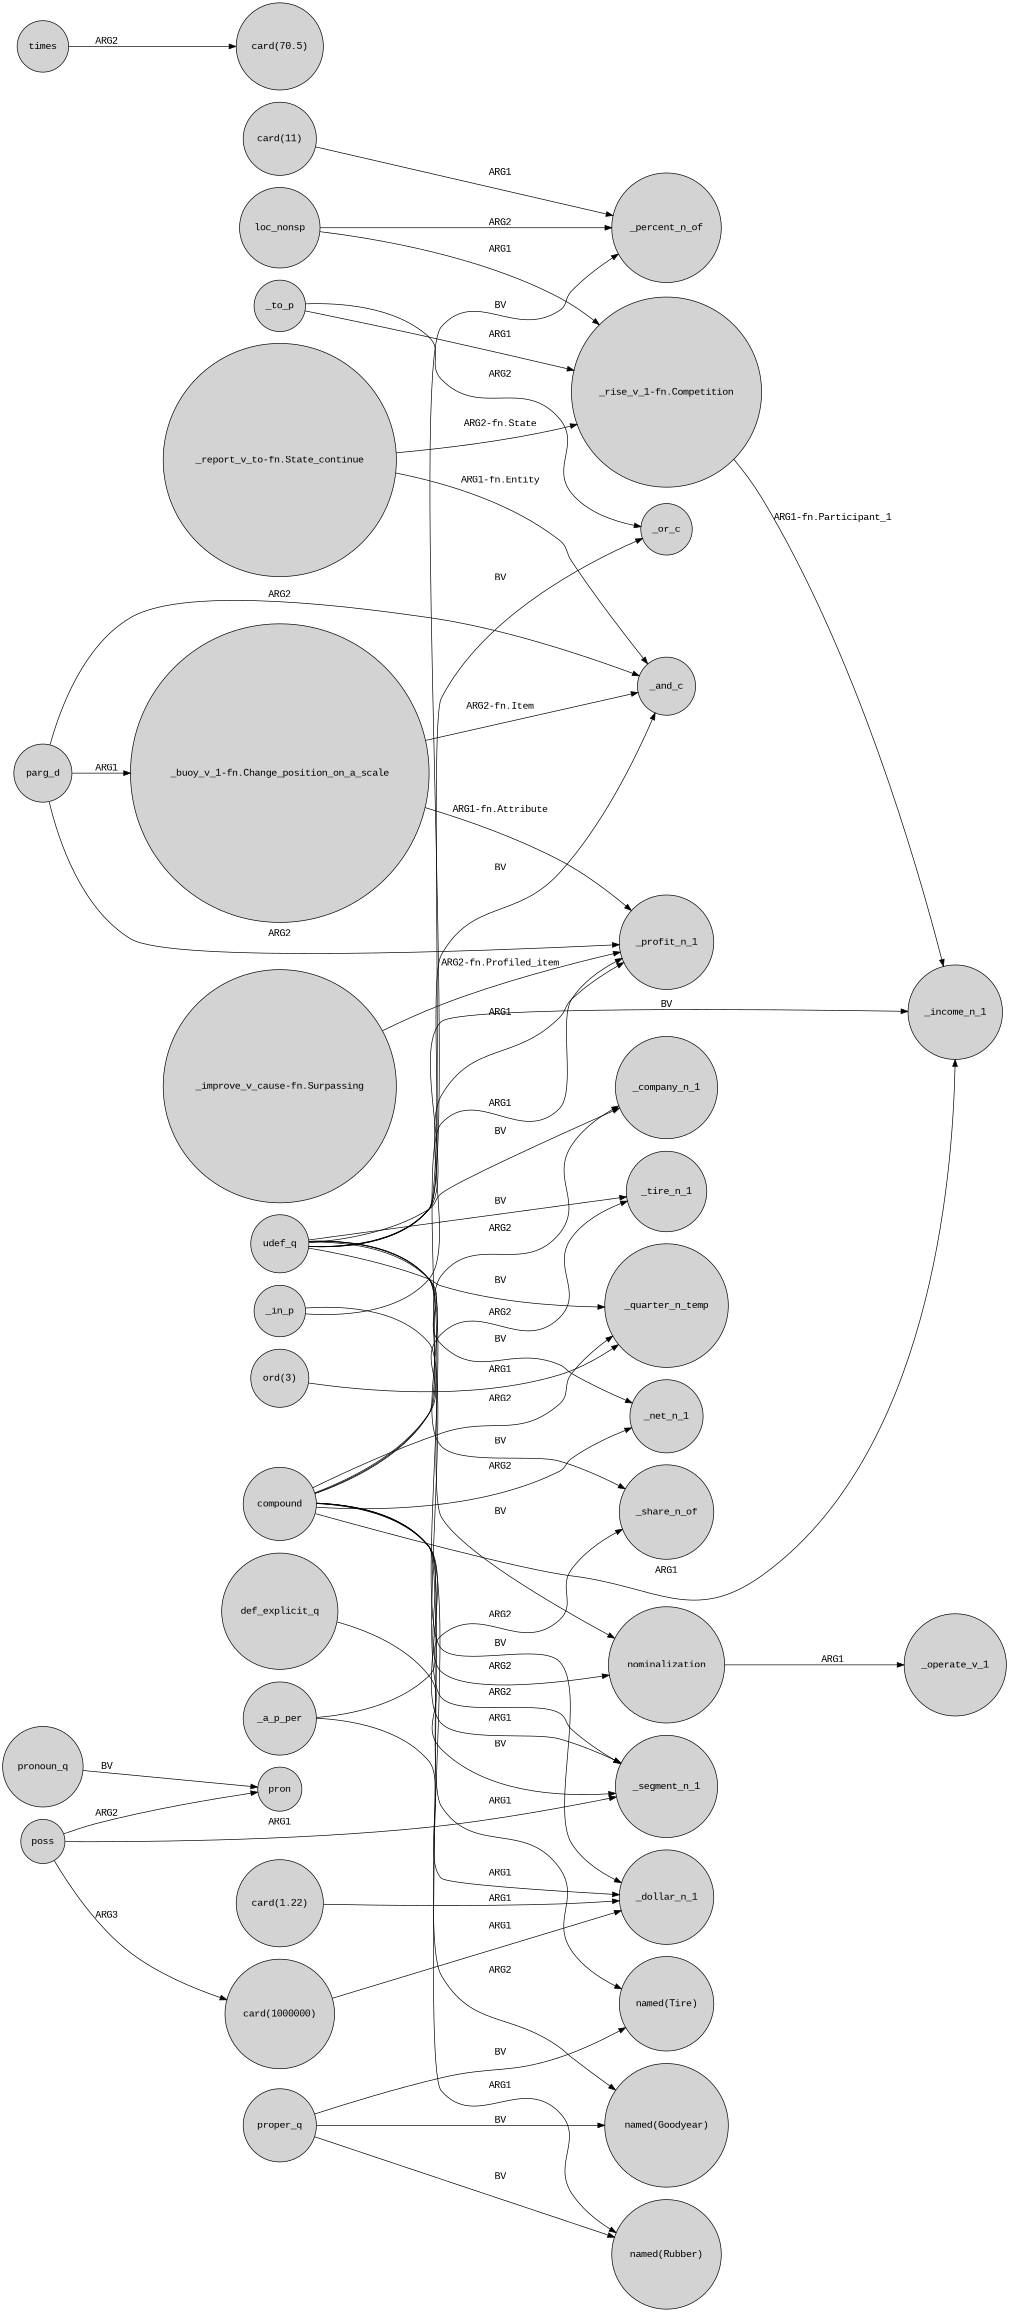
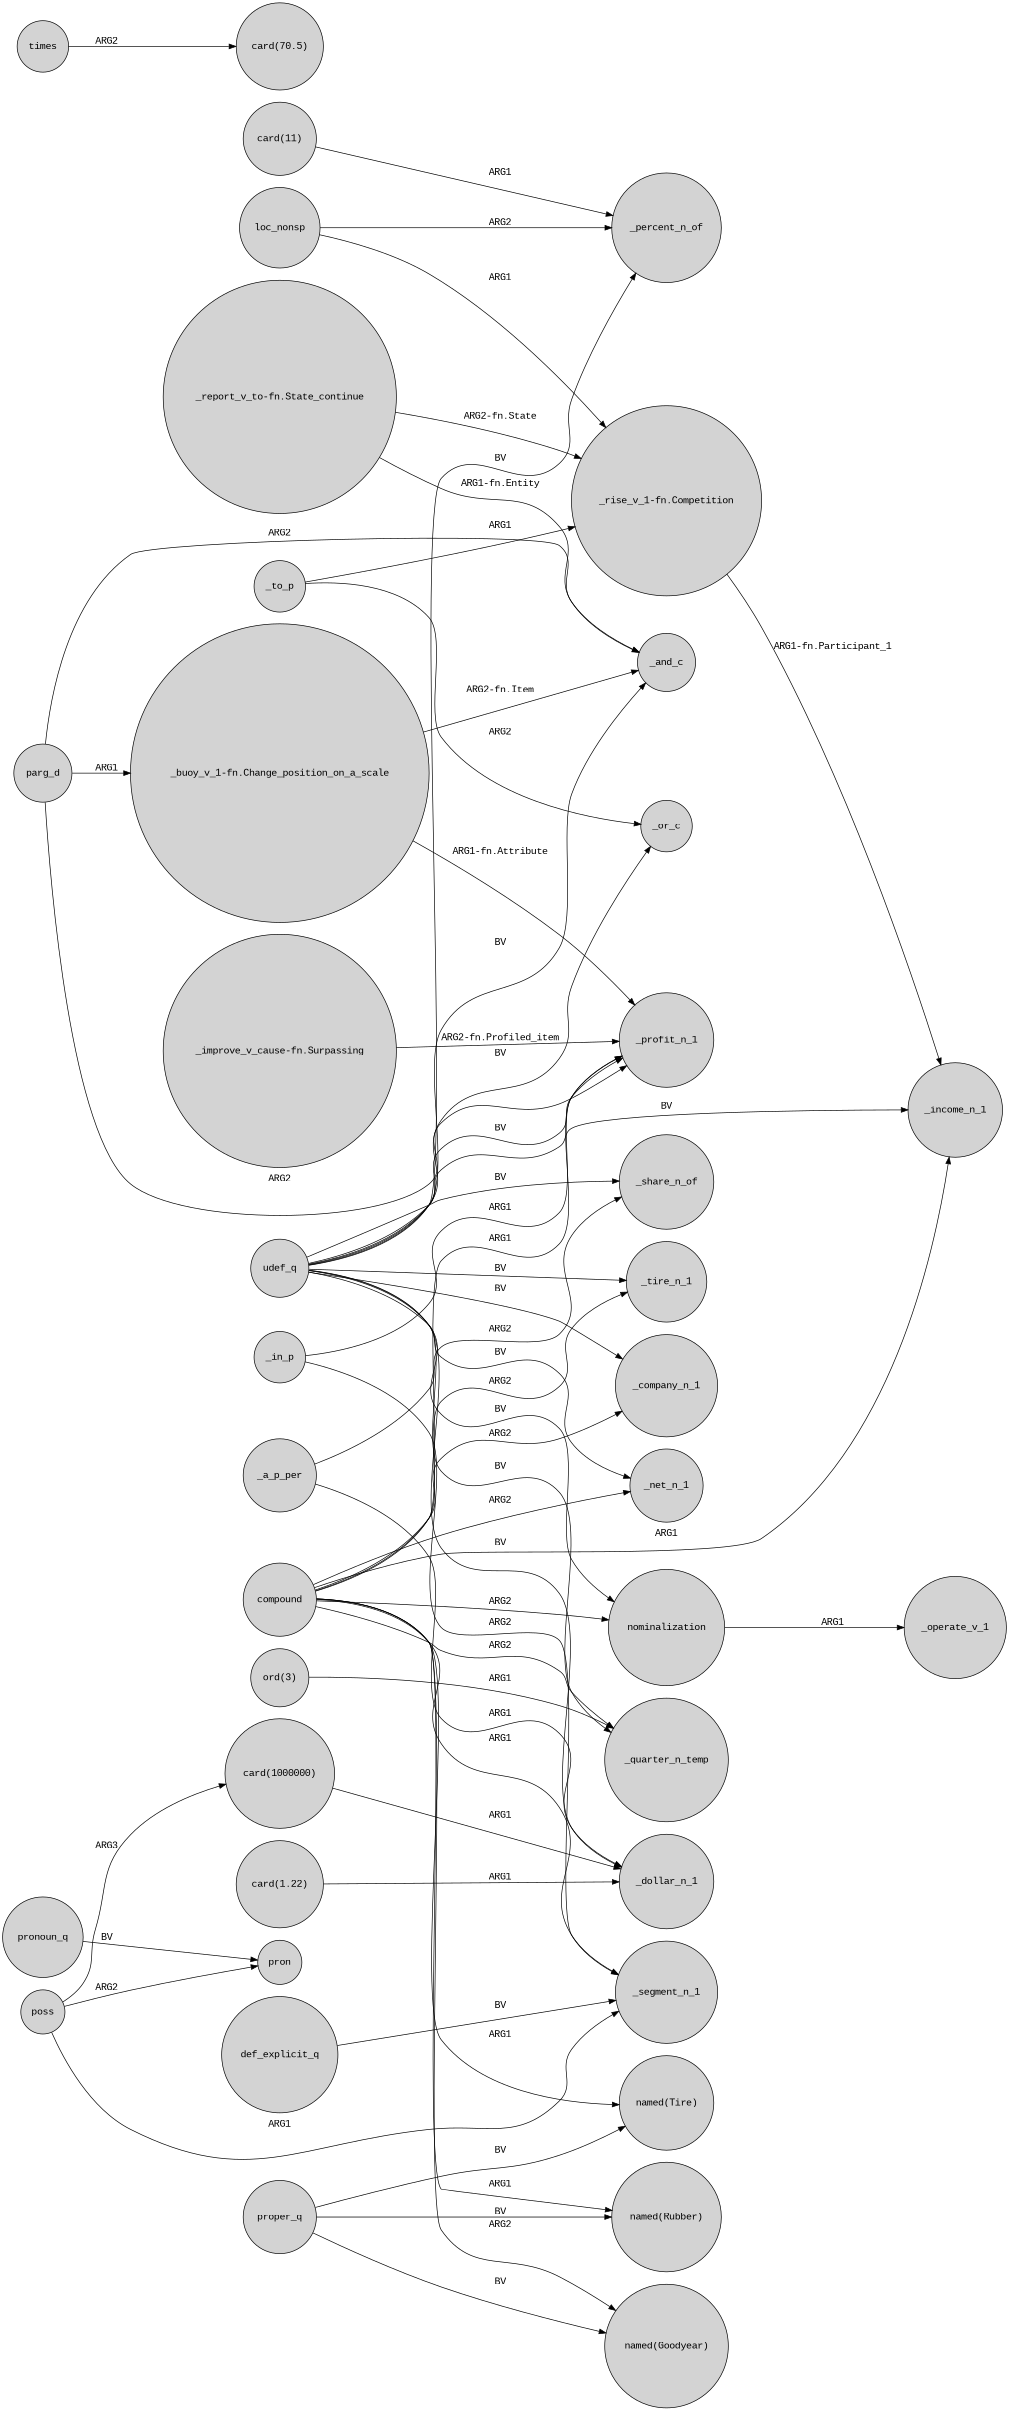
edge "udef_q" -> "_profit_n_1": added, label "BV"
